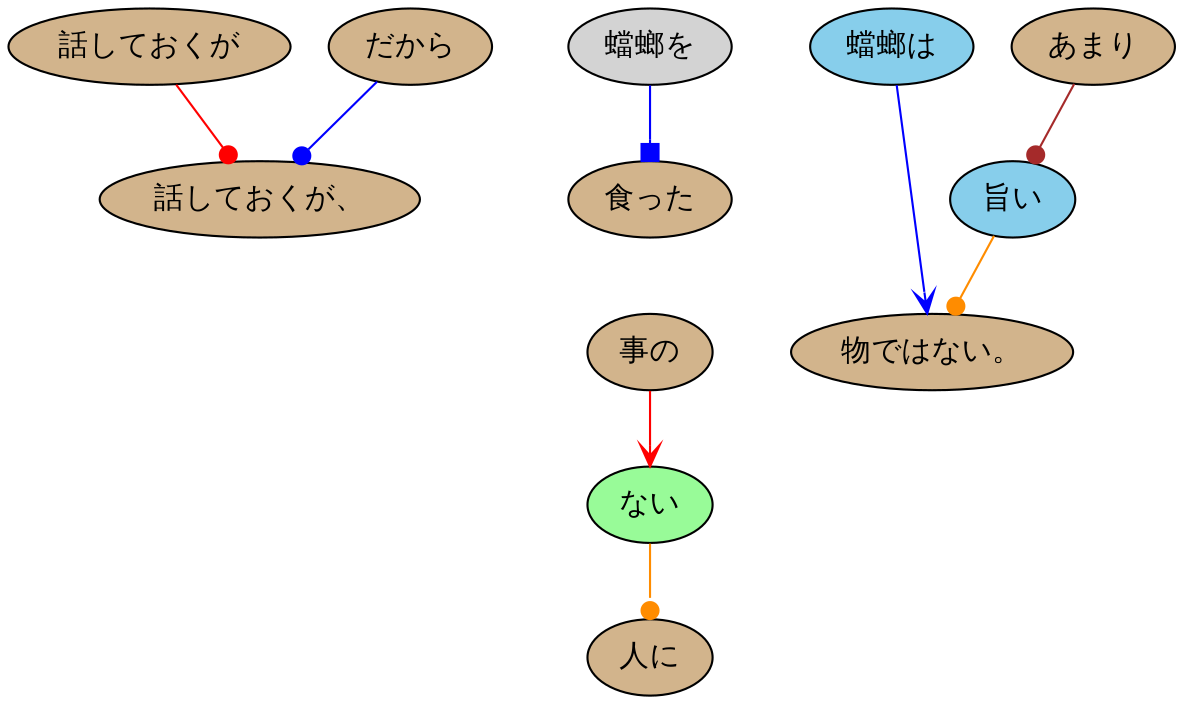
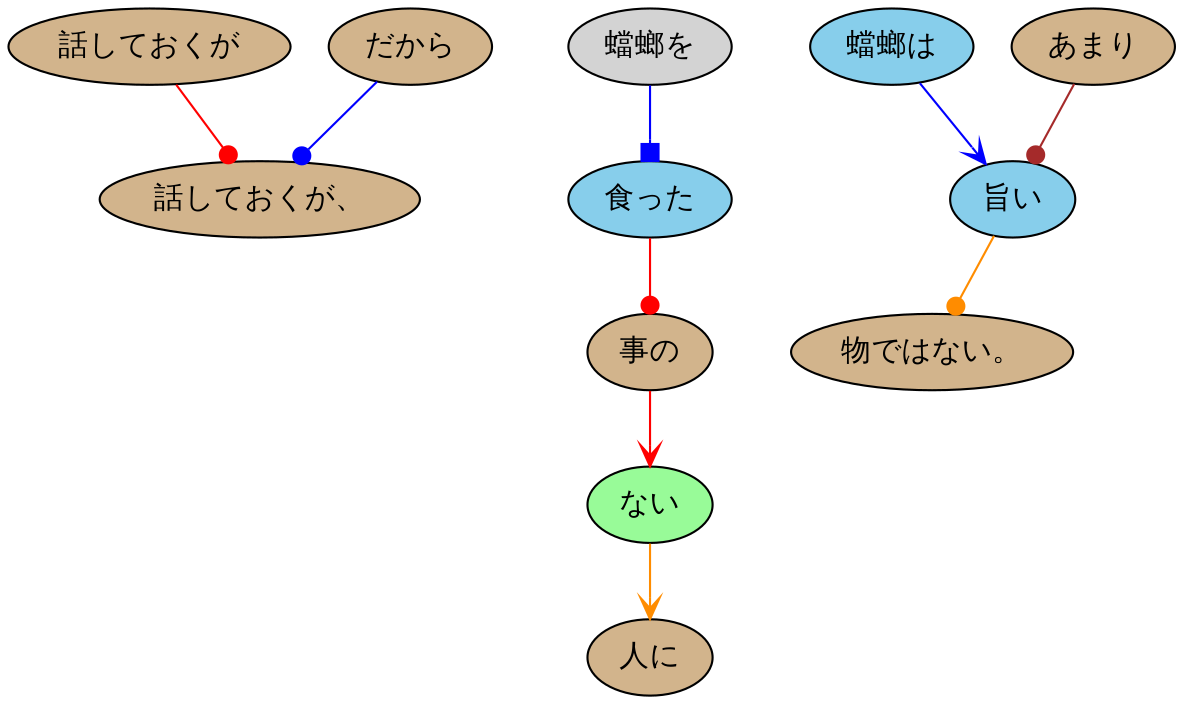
edge "蟷螂は" -> "物ではない。": now "蟷螂は" -> "旨い"
node "食った": fillcolor tan -> skyblue
edge "食った" -> "事の": added
edge "ない" -> "人に": arrowhead dot -> vee
